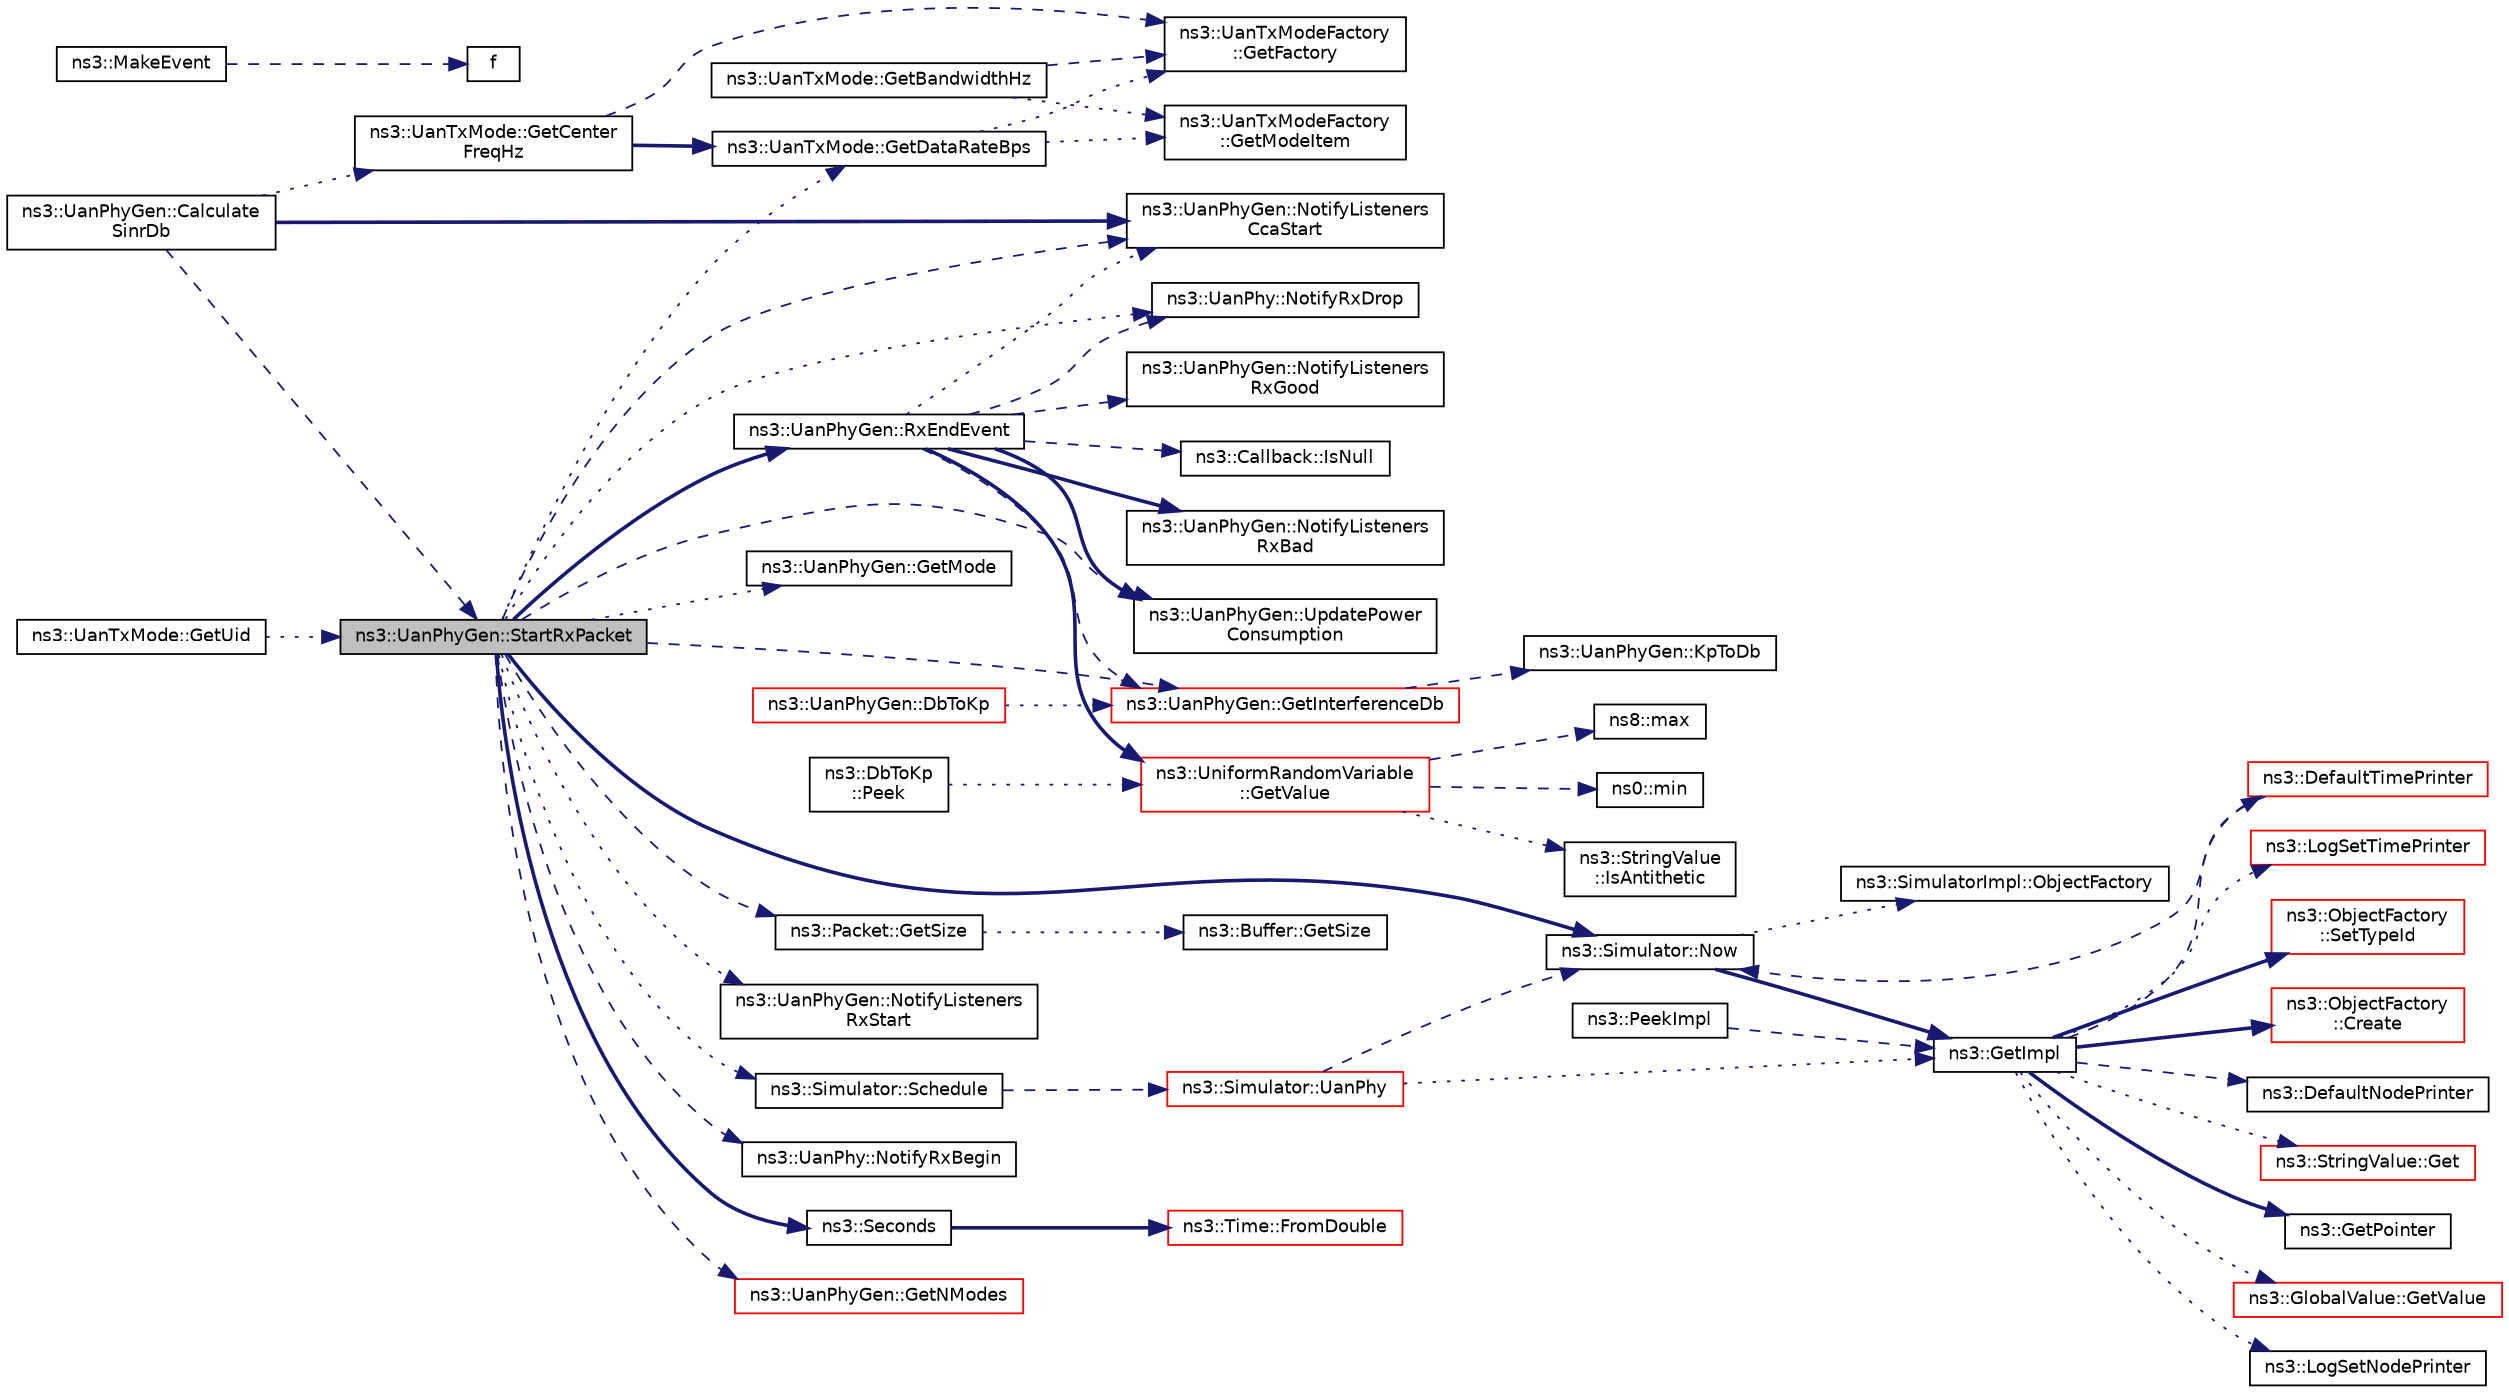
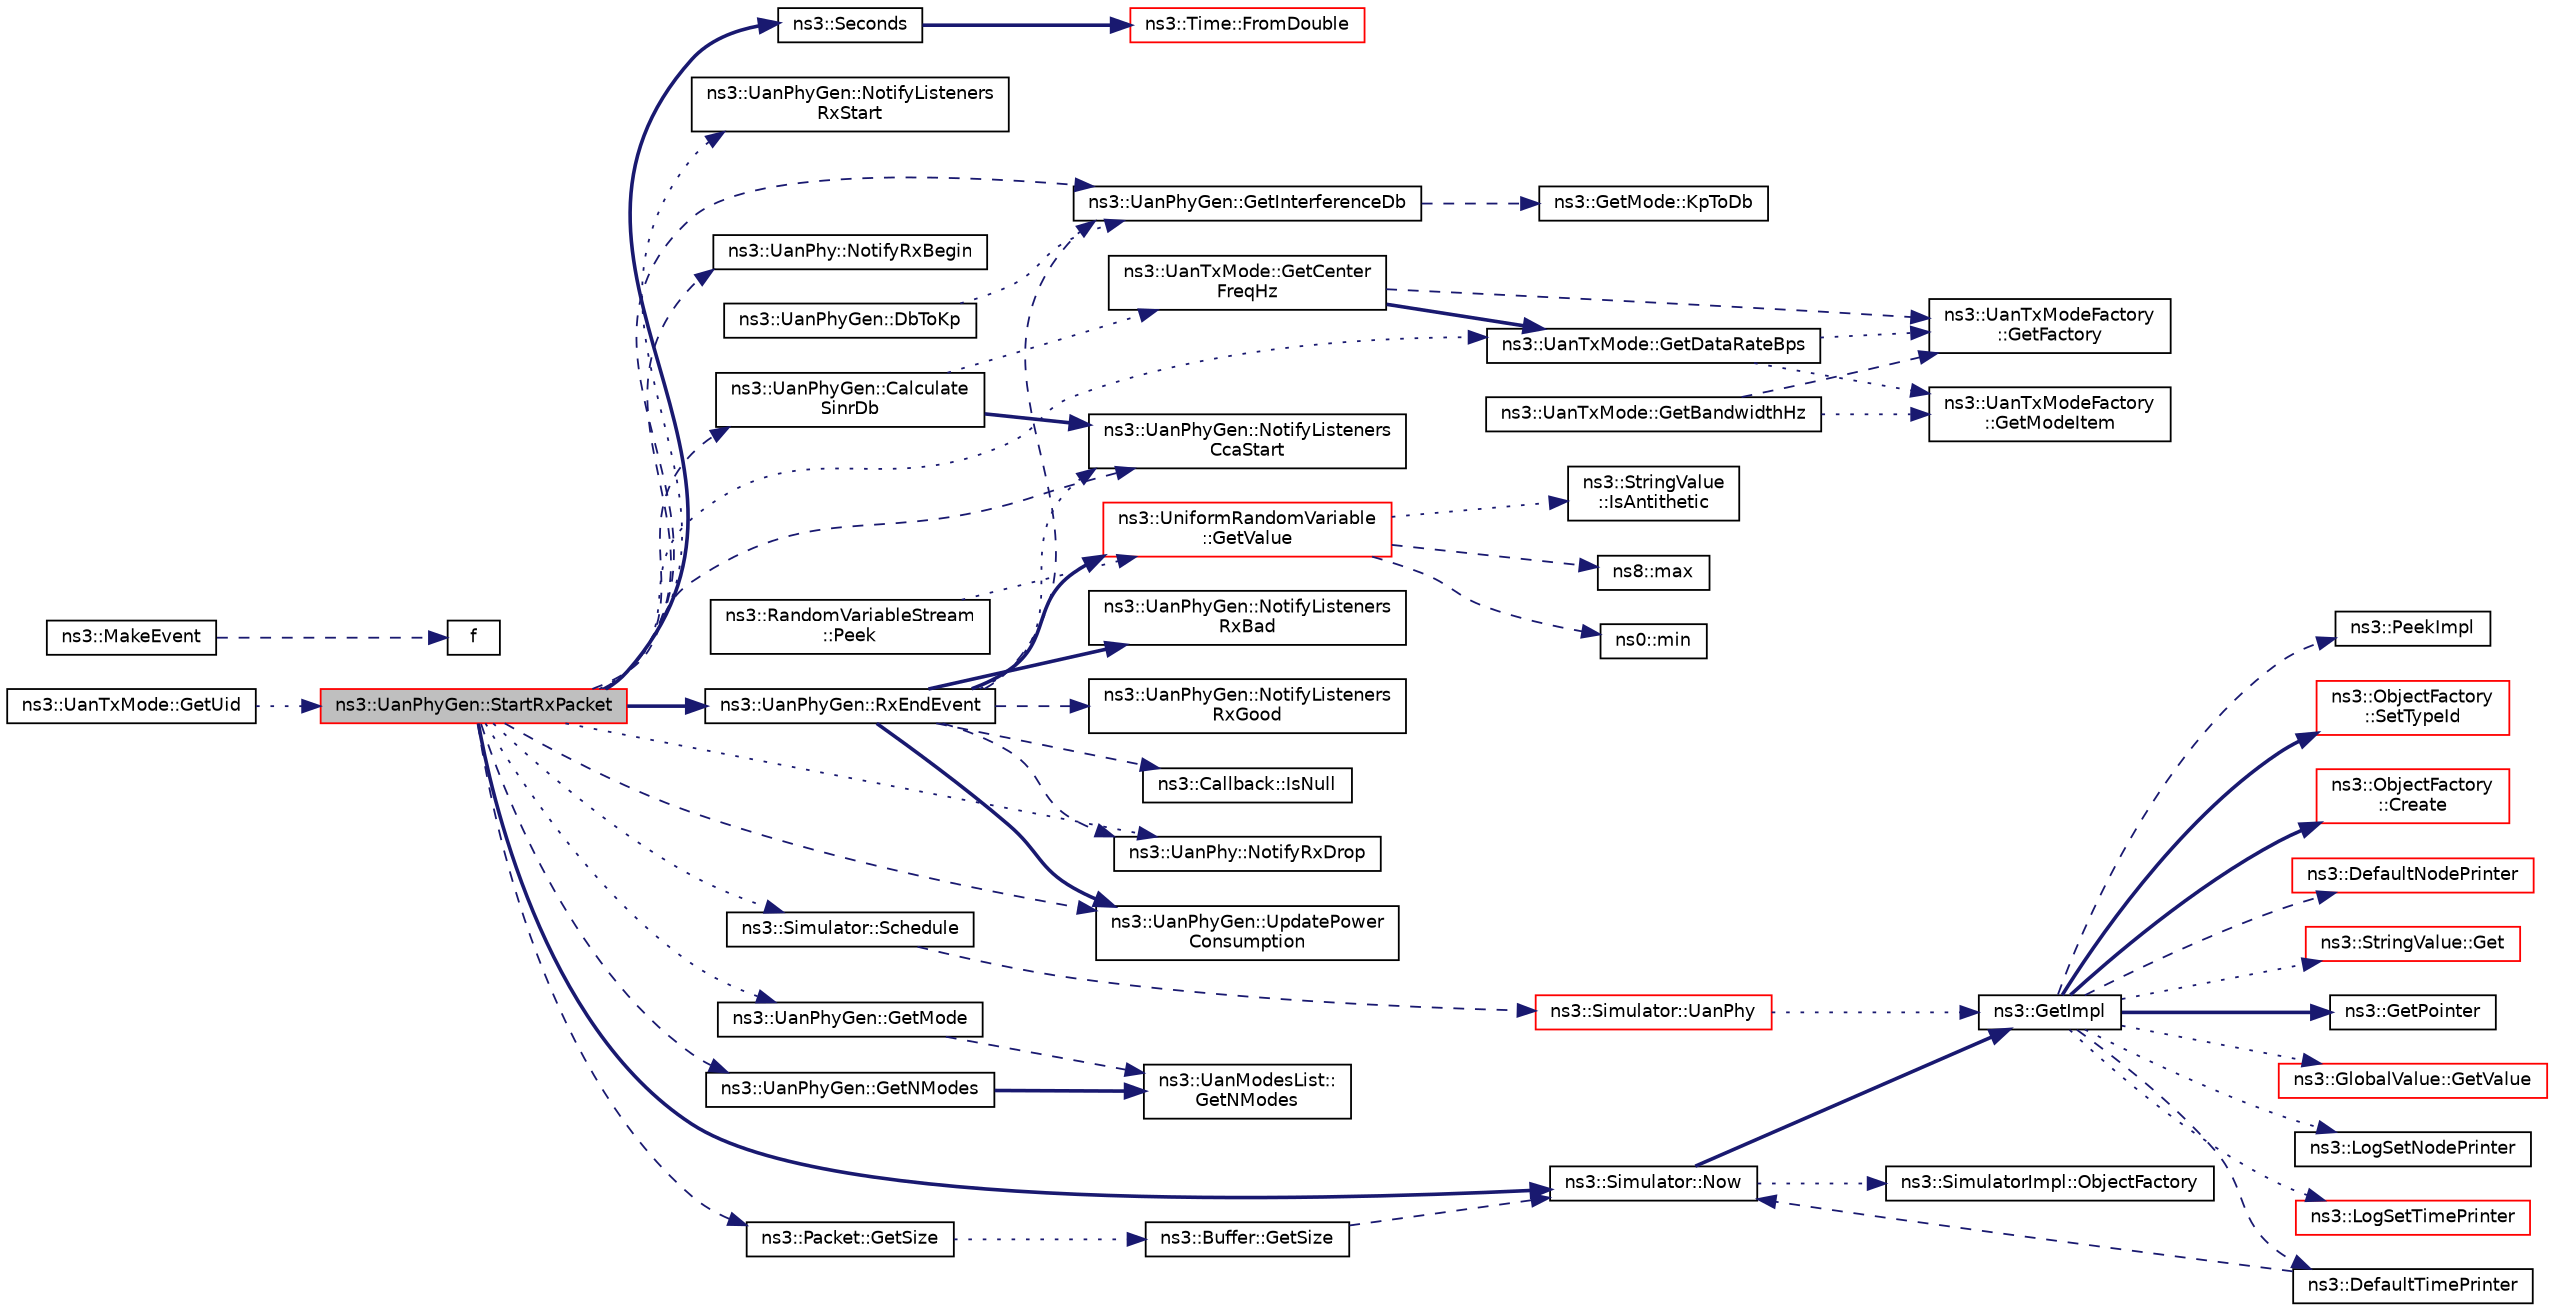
edge "ns3::UanPhyGen::Calculate SinrDb" -> "ns3::UanPhyGen::StartRxPacket": reversed
node "ns3::UanPhyGen::StartRxPacket": color black -> red
node "ns3::UanPhyGen::KpToDb": label "ns3::UanPhyGen::KpToDb" -> "ns3::GetMode::KpToDb"
node "ns3::UanPhyGen::DbToKp": color red -> black
node "ns3::UanPhyGen::GetInterferenceDb": color red -> black
node "ns3::DefaultTimePrinter": color red -> black
node "ns3::DbToKp ::Peek": label "ns3::DbToKp ::Peek" -> "ns3::RandomVariableStream ::Peek"
edge "ns3::Simulator::UanPhy" -> "ns3::Simulator::Now": now "ns3::Buffer::GetSize" -> "ns3::Simulator::Now"
edge "ns3::PeekImpl" -> "ns3::GetImpl": reversed
node "ns3::UanModesList:: GetNModes": added
node "ns3::DefaultNodePrinter": color black -> red
node "ns3::UanPhyGen::GetNModes": color red -> black
